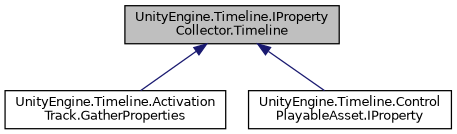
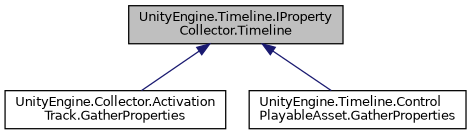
node "UnityEngine.Timeline.Activation Track.GatherProperties": label "UnityEngine.Timeline.Activation Track.GatherProperties" -> "UnityEngine.Collector.Activation Track.GatherProperties"
node "UnityEngine.Timeline.Control PlayableAsset.IProperty": label "UnityEngine.Timeline.Control PlayableAsset.IProperty" -> "UnityEngine.Timeline.Control PlayableAsset.GatherProperties"
